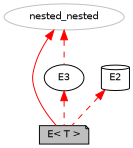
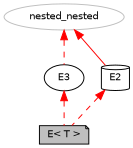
edge "E< T >" -> "nested_nested": now "E2" -> "nested_nested"
